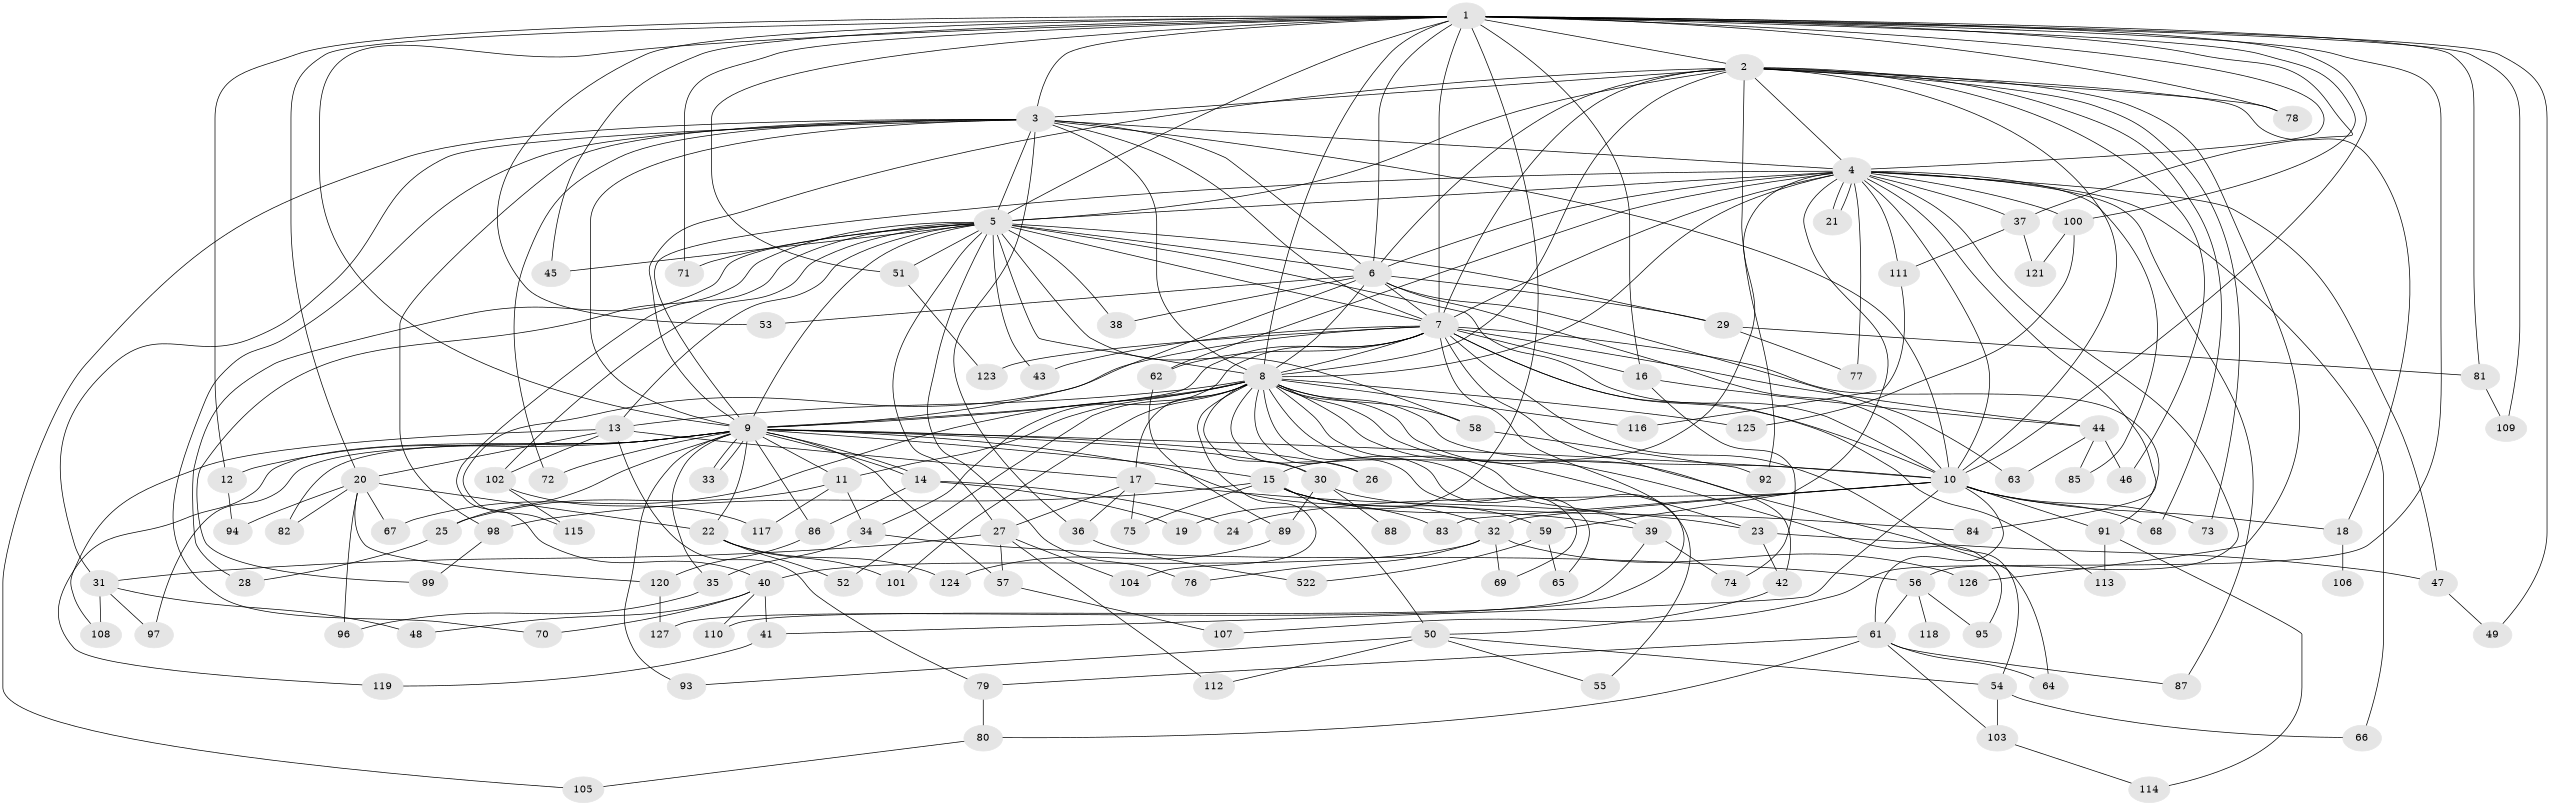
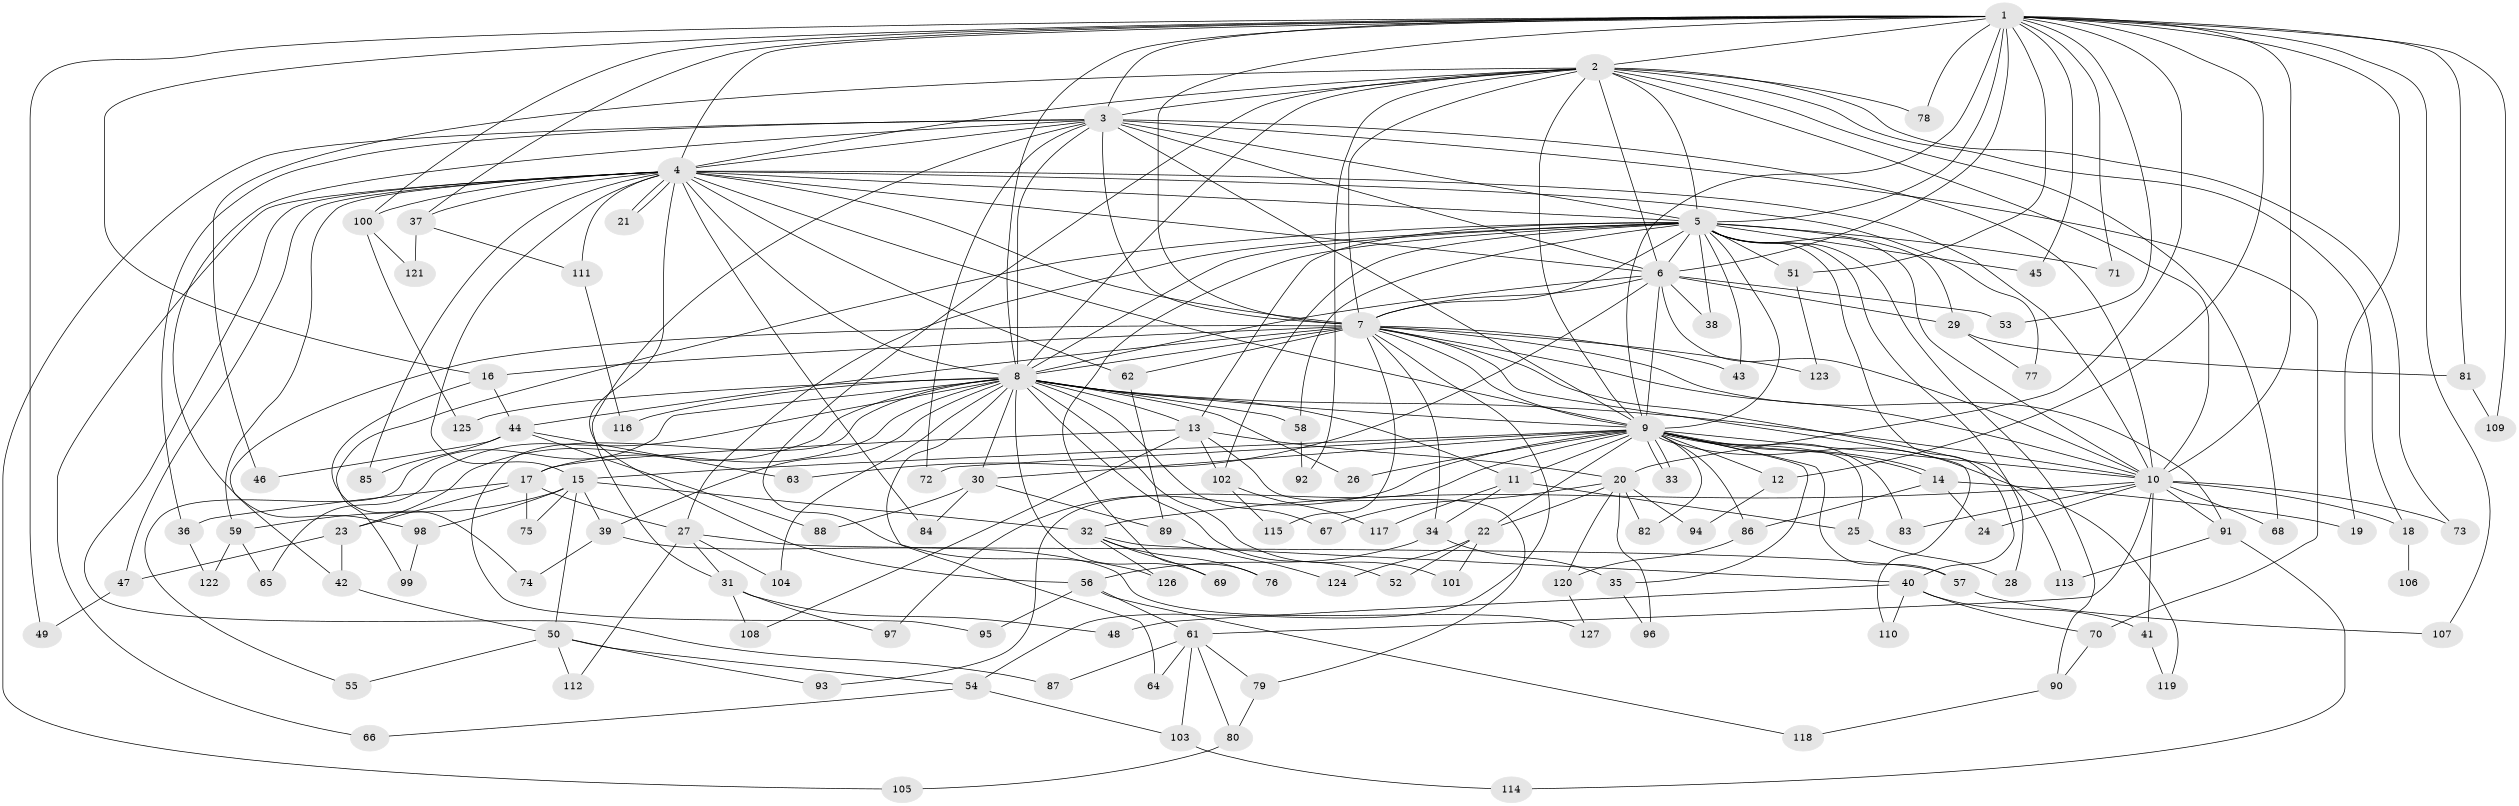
edge "44" -- "88": added
node "522": label "522" -> "122"
node "90": added
